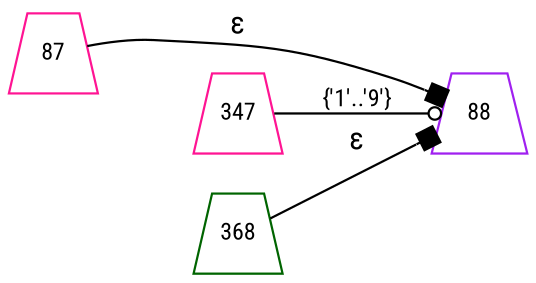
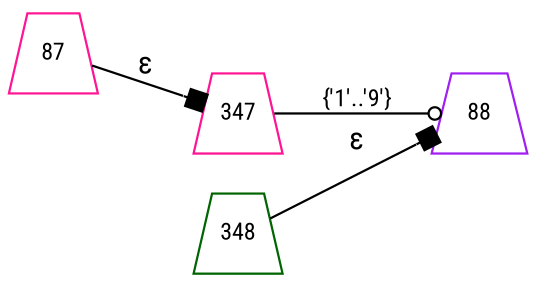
edge "87" -> "88": now "87" -> "347"
node "368": label "368" -> "348"
